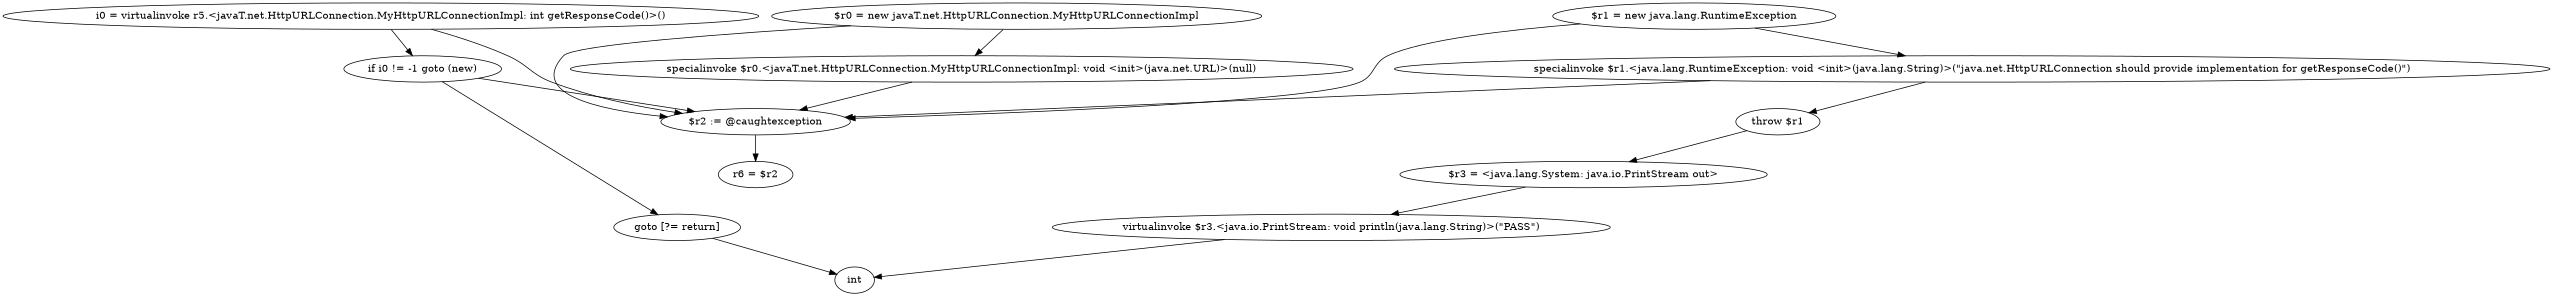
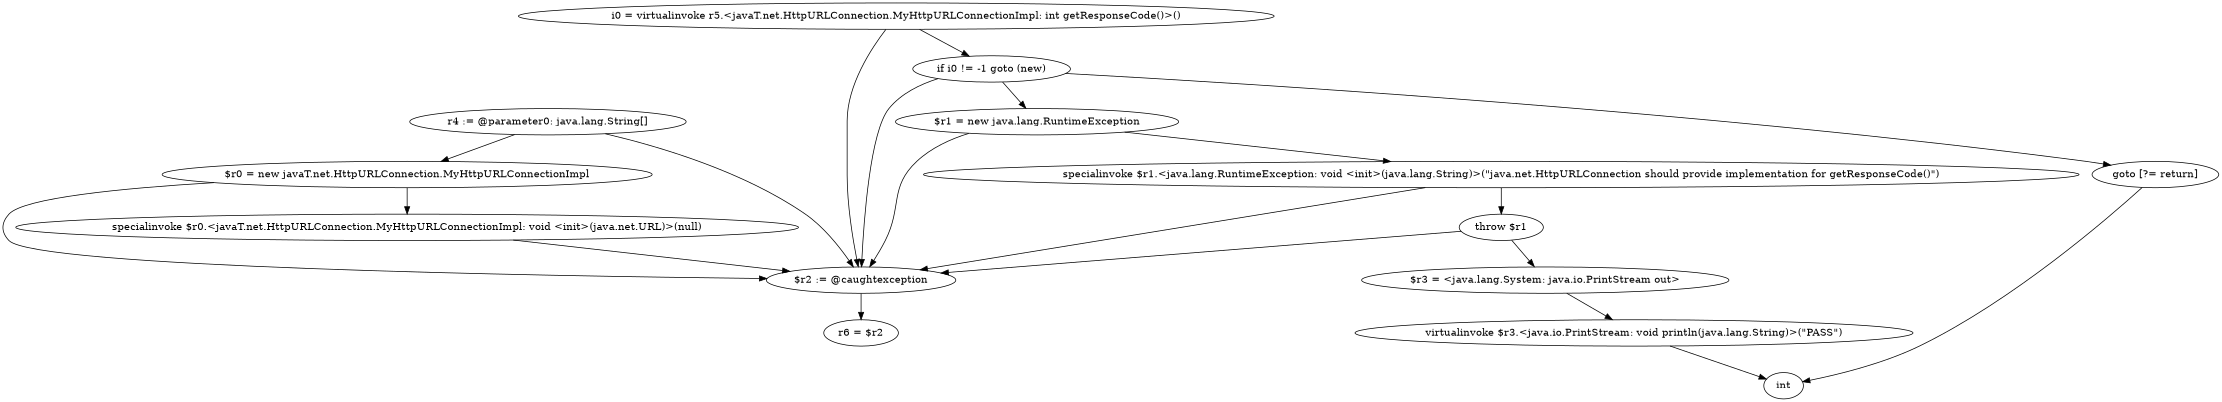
edge "if i0 != -1 goto (new)" -> "$r1 = new java.lang.RuntimeException": added
node "r4 := @parameter0: java.lang.String[]": added
edge "throw $r1" -> "$r2 := @caughtexception": added
